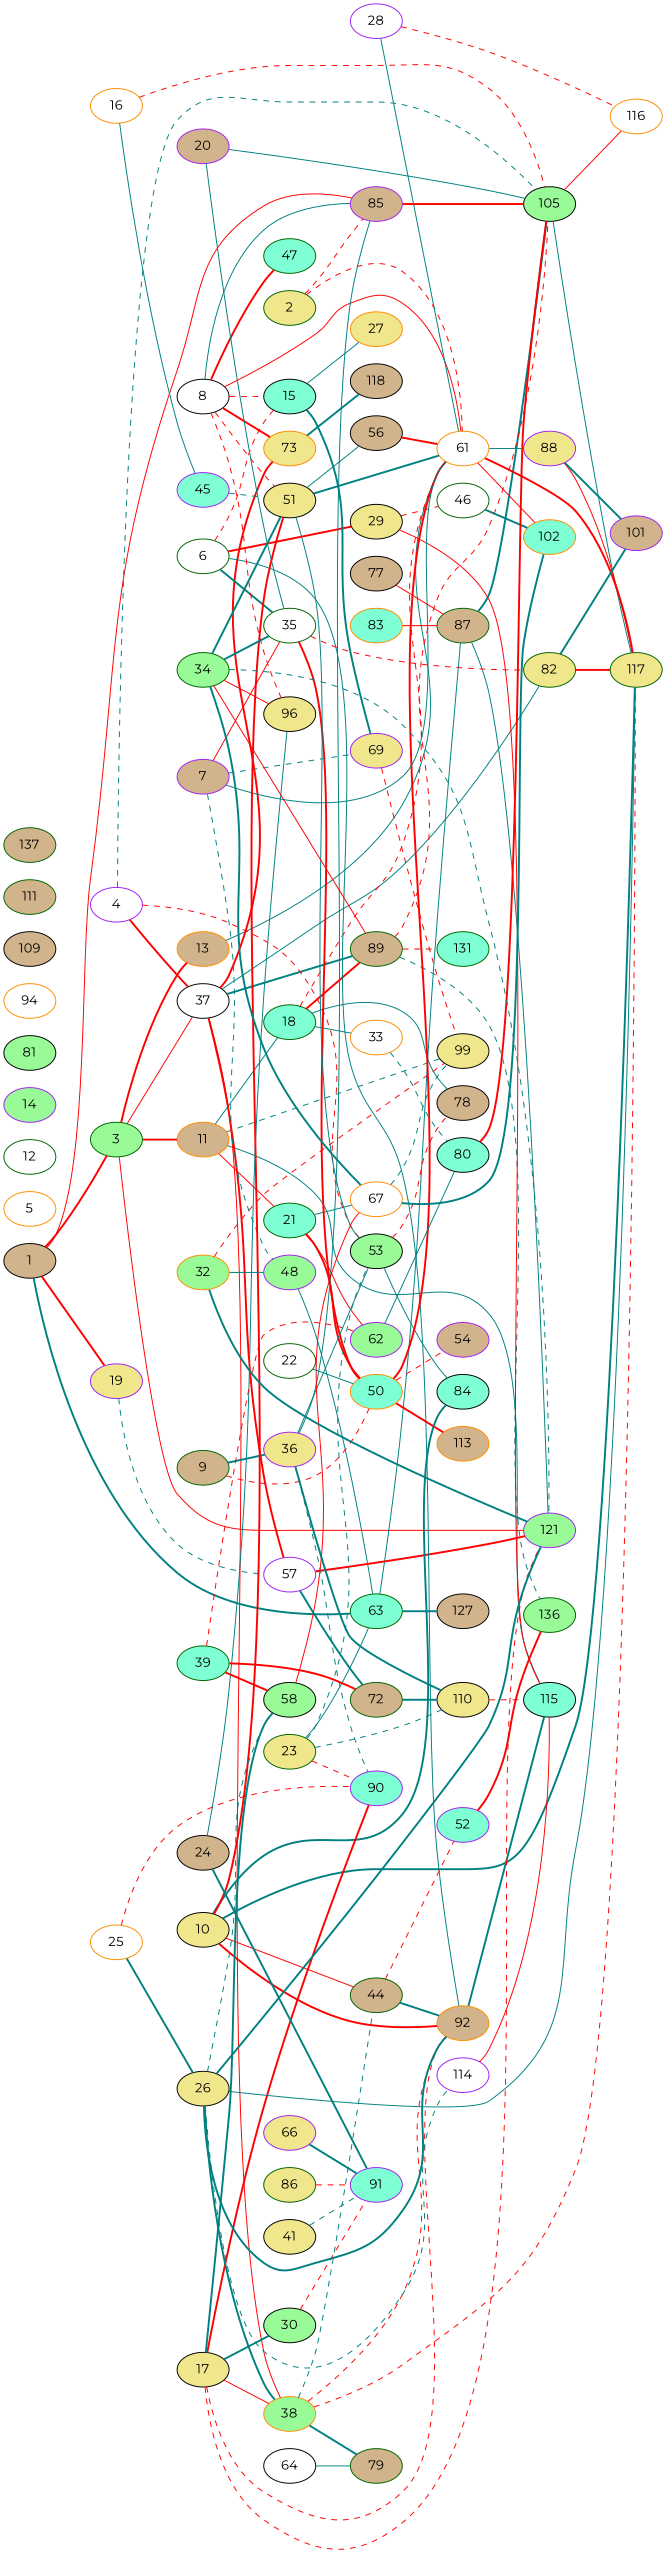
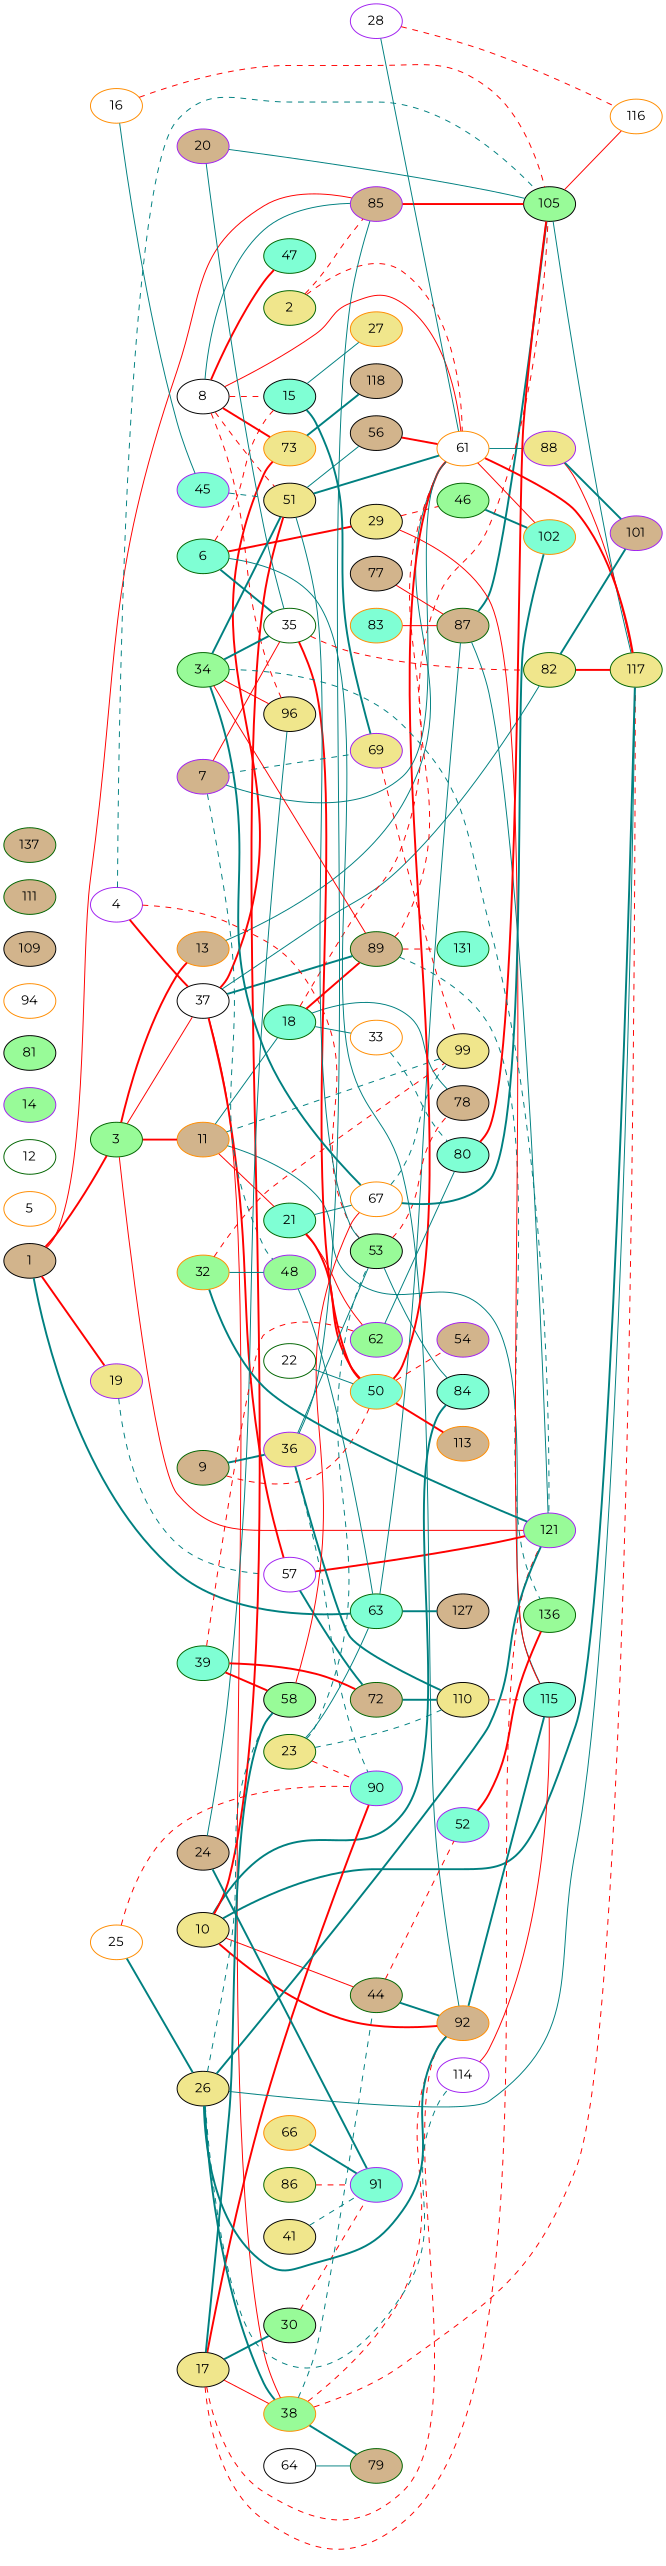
node "46": fillcolor white -> palegreen
node "6": fillcolor white -> aquamarine
node "66": color purple -> darkorange
